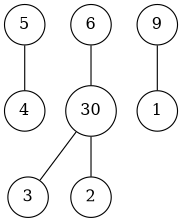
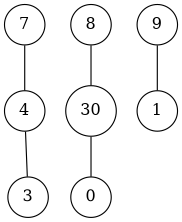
node "5": label "5" -> "7"
node "6": label "6" -> "8"
edge "30" -- "3": now "4" -- "3"
node "2": label "2" -> "0"
